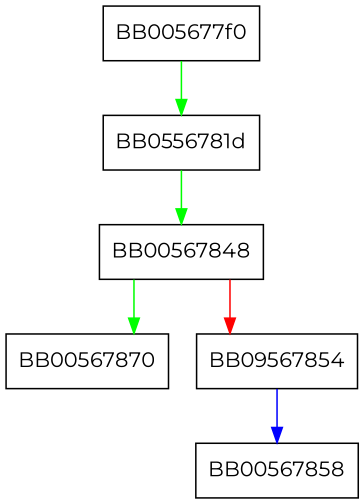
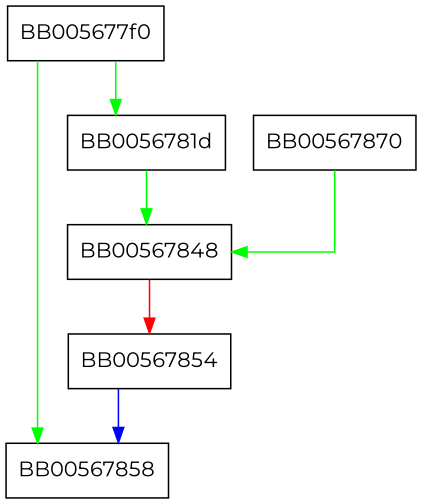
node "BB0556781d": label "BB0556781d" -> "BB0056781d"
edge "BB005677f0" -> "BB00567858": added
edge "BB00567848" -> "BB00567870": reversed
node "BB09567854": label "BB09567854" -> "BB00567854"
